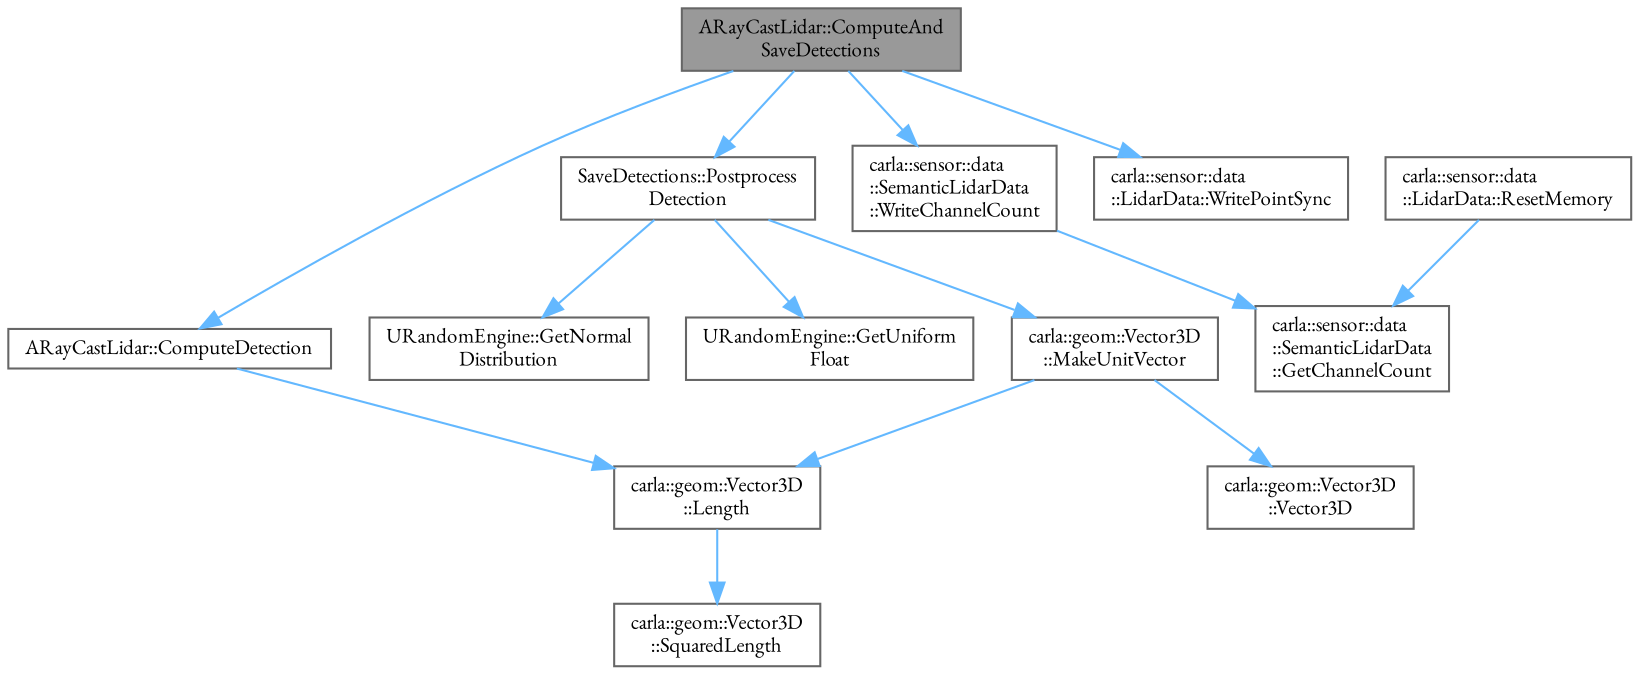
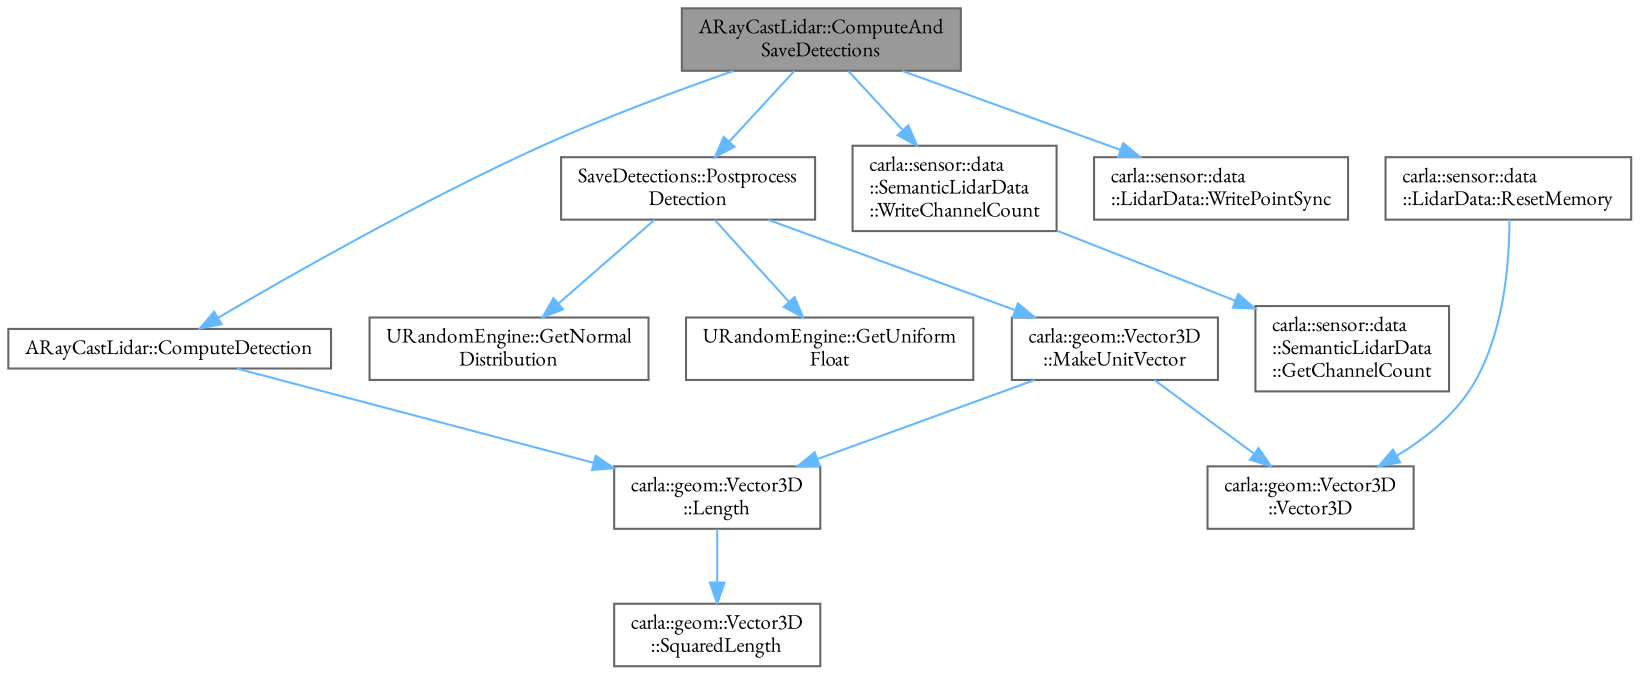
edge "carla::sensor::data ::LidarData::ResetMemory" -> "carla::sensor::data ::SemanticLidarData ::GetChannelCount": now "carla::sensor::data ::LidarData::ResetMemory" -> "carla::geom::Vector3D ::Vector3D"
